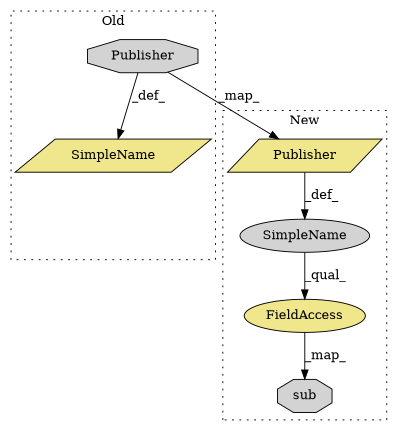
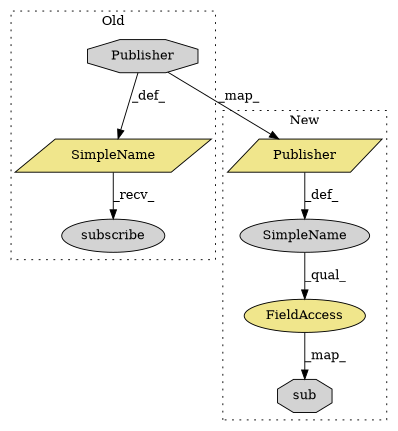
node "subscribe": added
